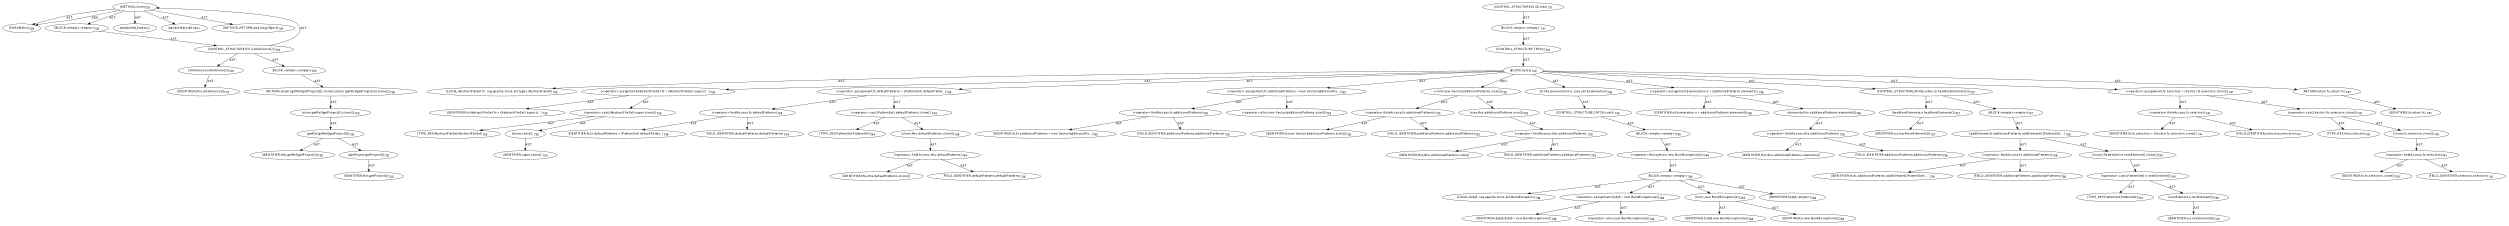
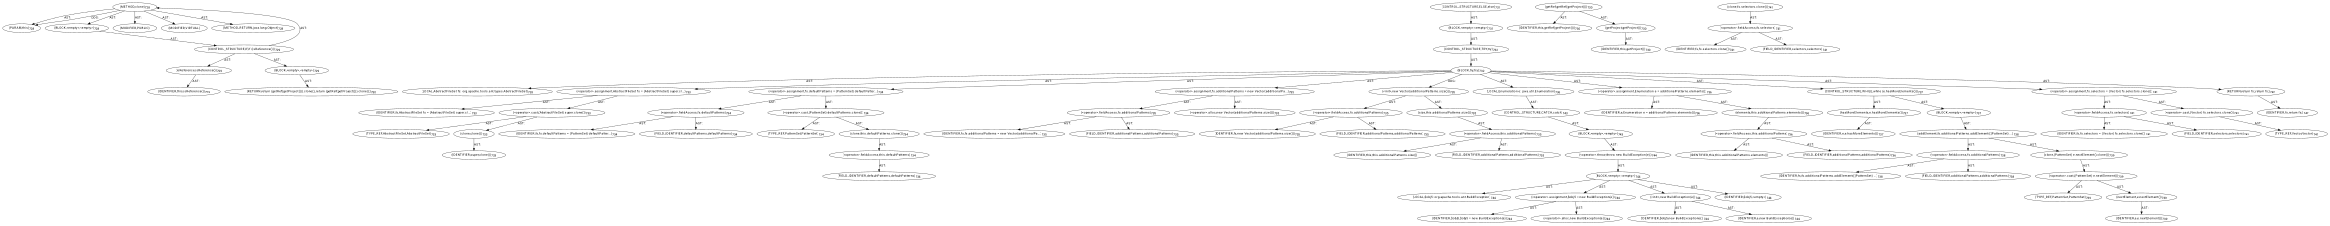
node "(clone,getRef(getProject()).clone())": removed
edge "(<operator>.cast,(Vector) fs.selectors.clone())" -> "(clone,fs.selectors.clone())": removed, label "AST:"
node "(IDENTIFIER,this,this.defaultPatterns.clone())": removed
